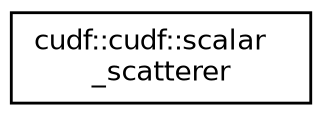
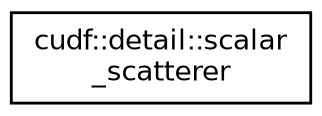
node "cudf::cudf::scalar _scatterer": label "cudf::cudf::scalar _scatterer" -> "cudf::detail::scalar _scatterer"
